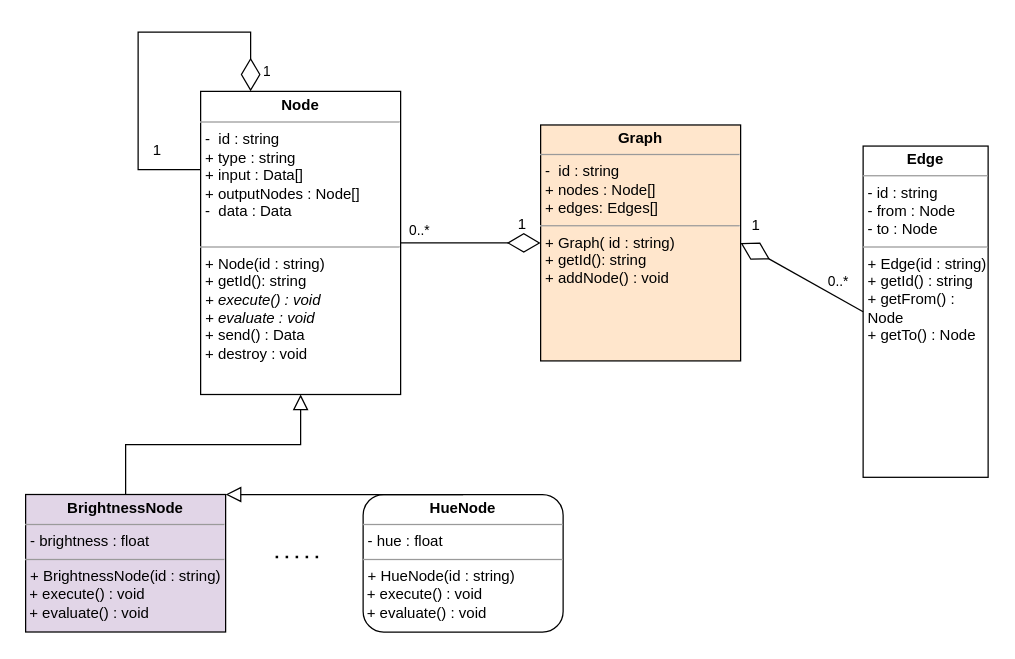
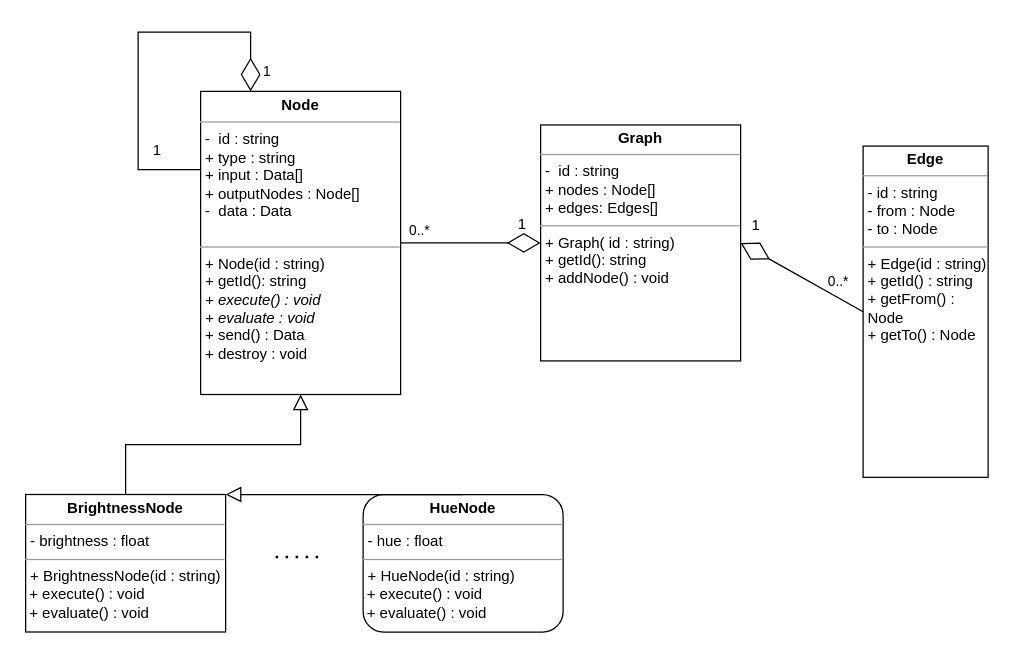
node "Graph - id : string + nodes : Node[] + edges: Edges[] + Graph( id : string) + getId(): string + addNode() : void": fillcolor #ffe6cc -> #ffffff
node "BrightnessNode - brightness : float + BrightnessNode(id : string) + execute() : void + evaluate() : void": fillcolor #e1d5e7 -> #ffffff
